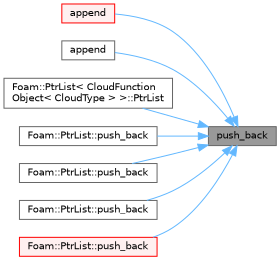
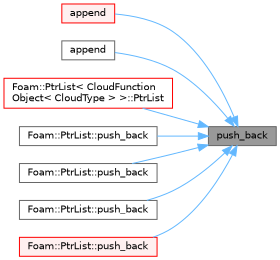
node "Foam::PtrList< CloudFunction Object< CloudType > >::PtrList": color grey40 -> red
